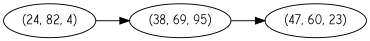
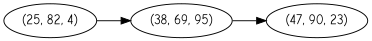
node "(24, 82, 4)": label "(24, 82, 4)" -> "(25, 82, 4)"
node "(47, 60, 23)": label "(47, 60, 23)" -> "(47, 90, 23)"
